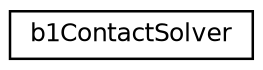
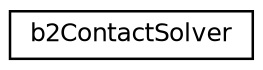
node "b1ContactSolver": label "b1ContactSolver" -> "b2ContactSolver"
